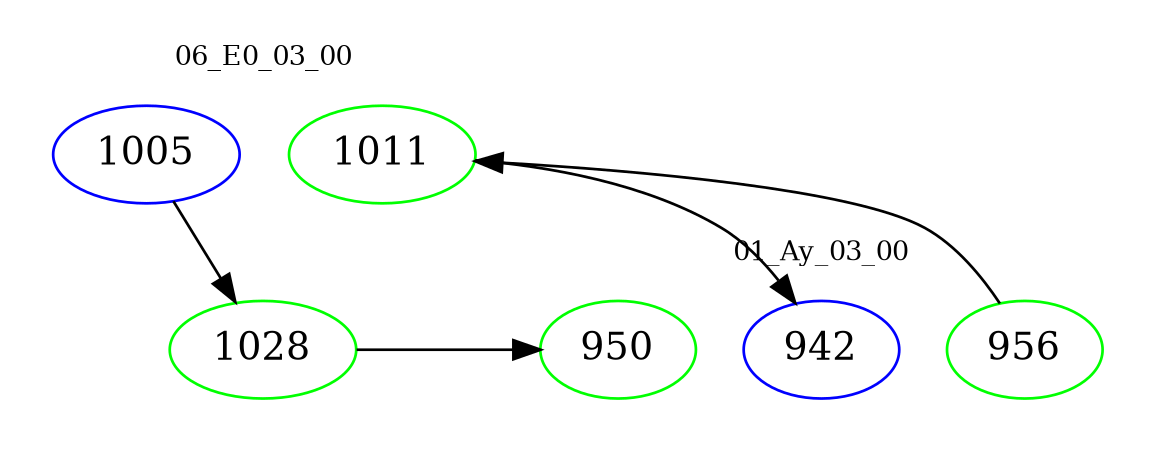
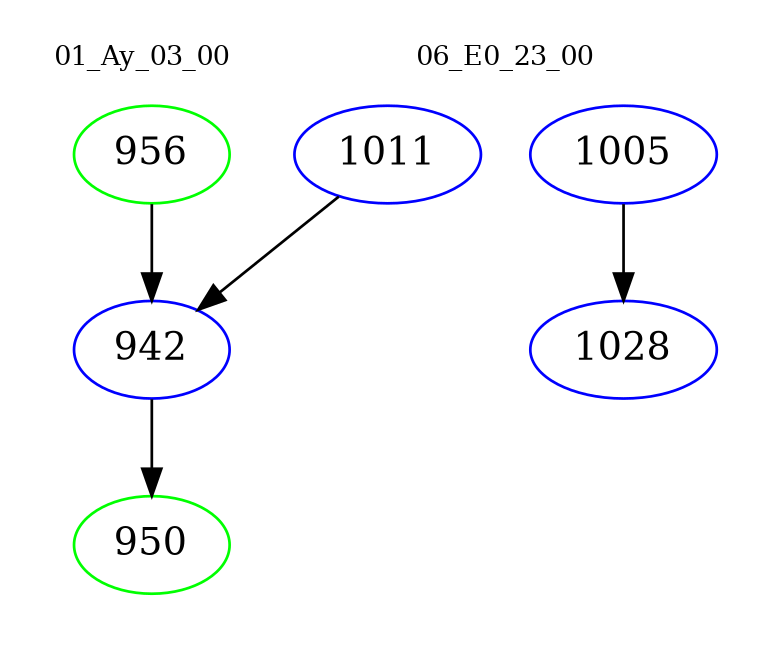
cluster "06_E0_03_00": label "06_E0_03_00" -> "06_E0_23_00"
node "1011": color green -> blue
edge "956" -> "1011": now "956" -> "942"
node "1028": color green -> blue
edge "1028" -> "950": now "942" -> "950"
